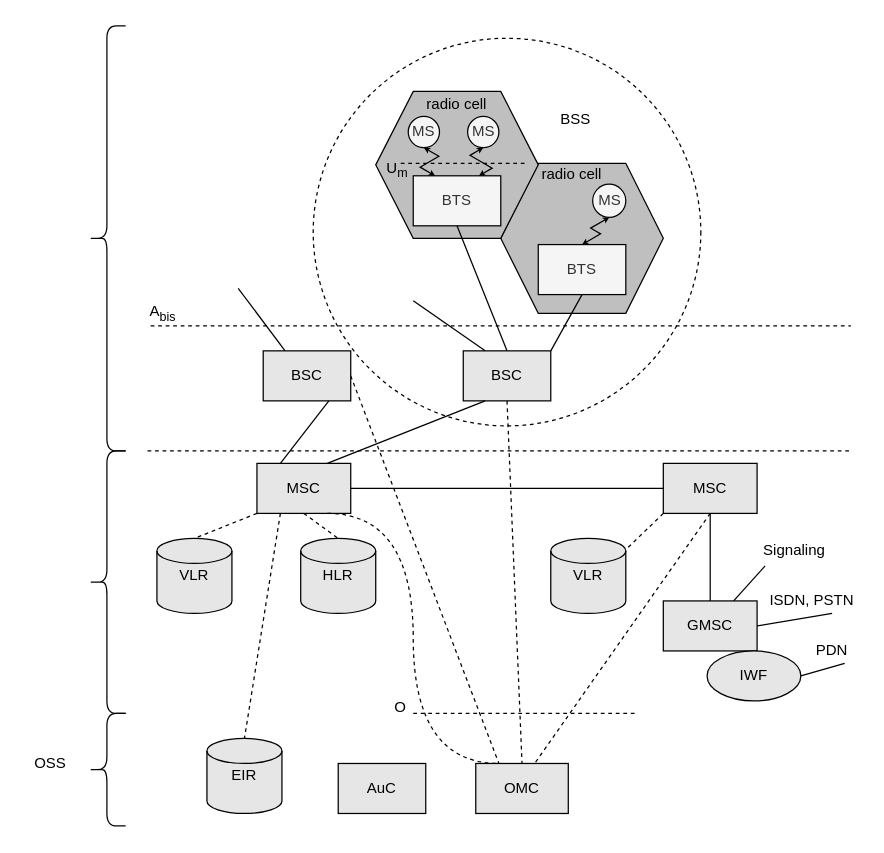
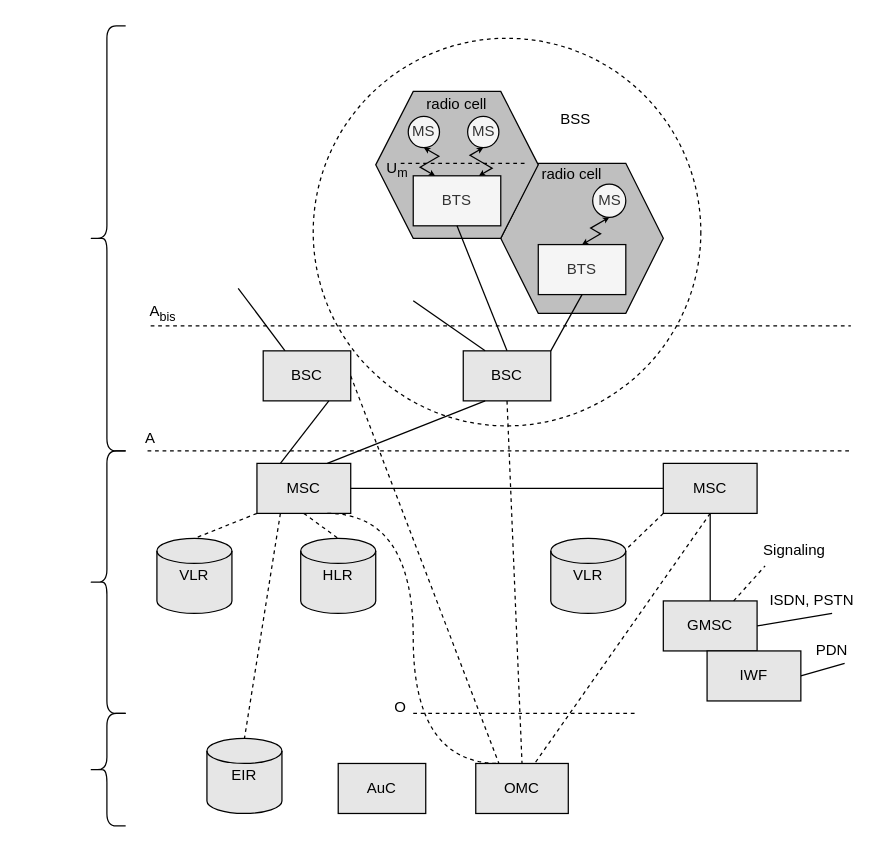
node "A": added
edge "Signaling" -- "GMSC": style solid -> dashed
node "IWF": shape ellipse -> rectangle
node "OSS": removed
